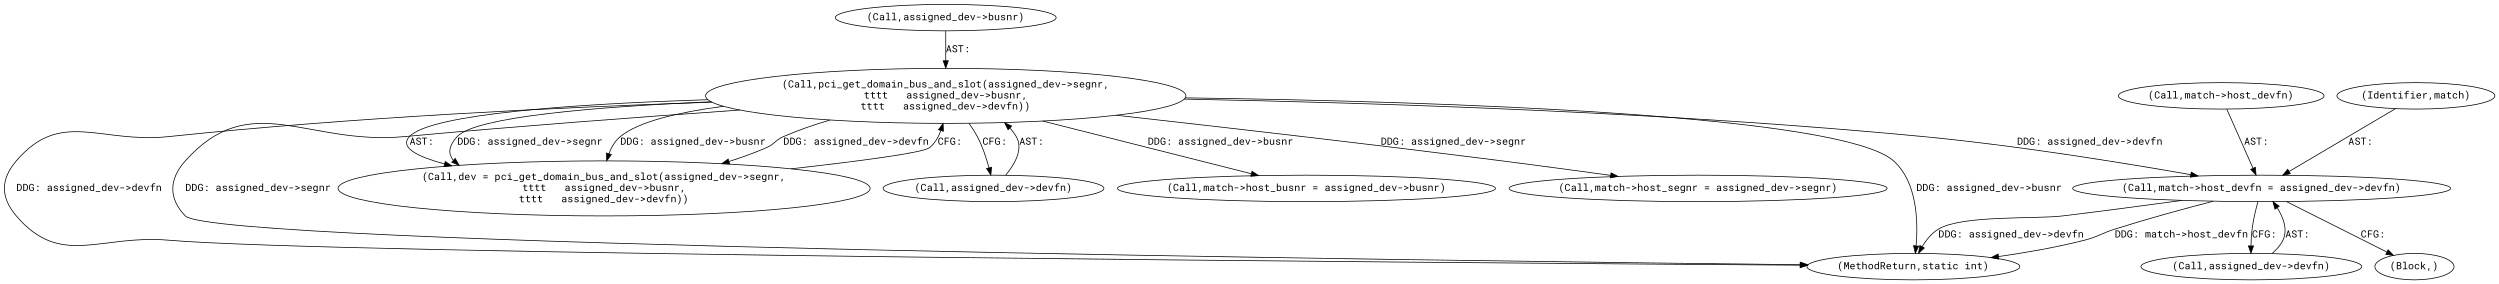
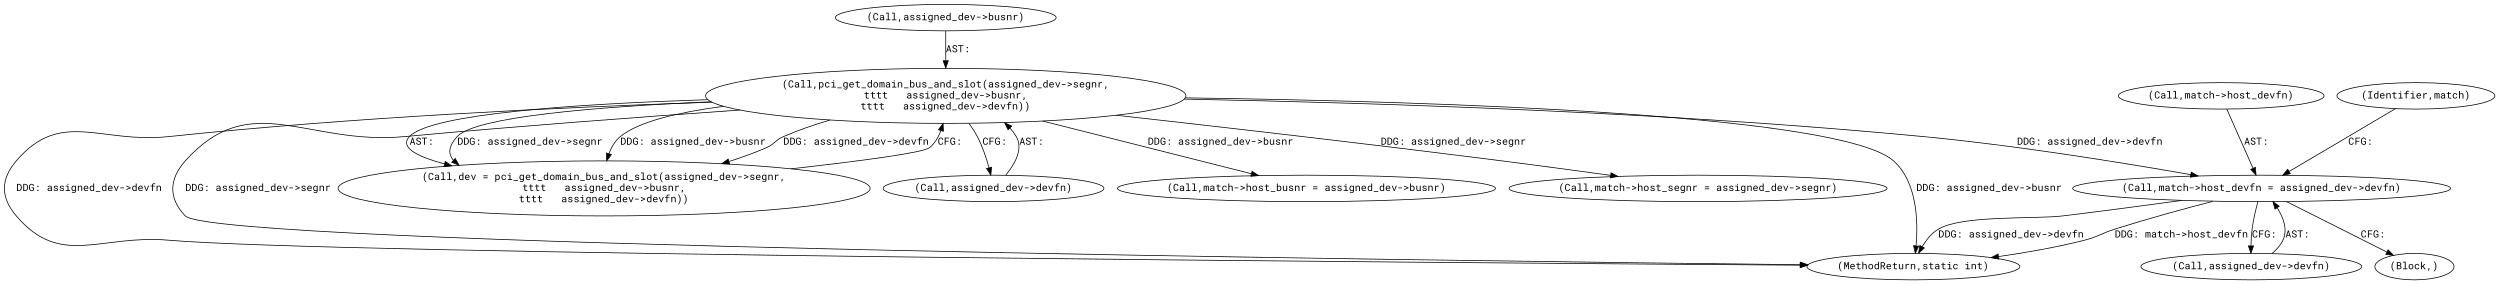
edge "(Identifier,match)" -> "(Call,match->host_devfn = assigned_dev->devfn)": label "AST: " -> "CFG: "
